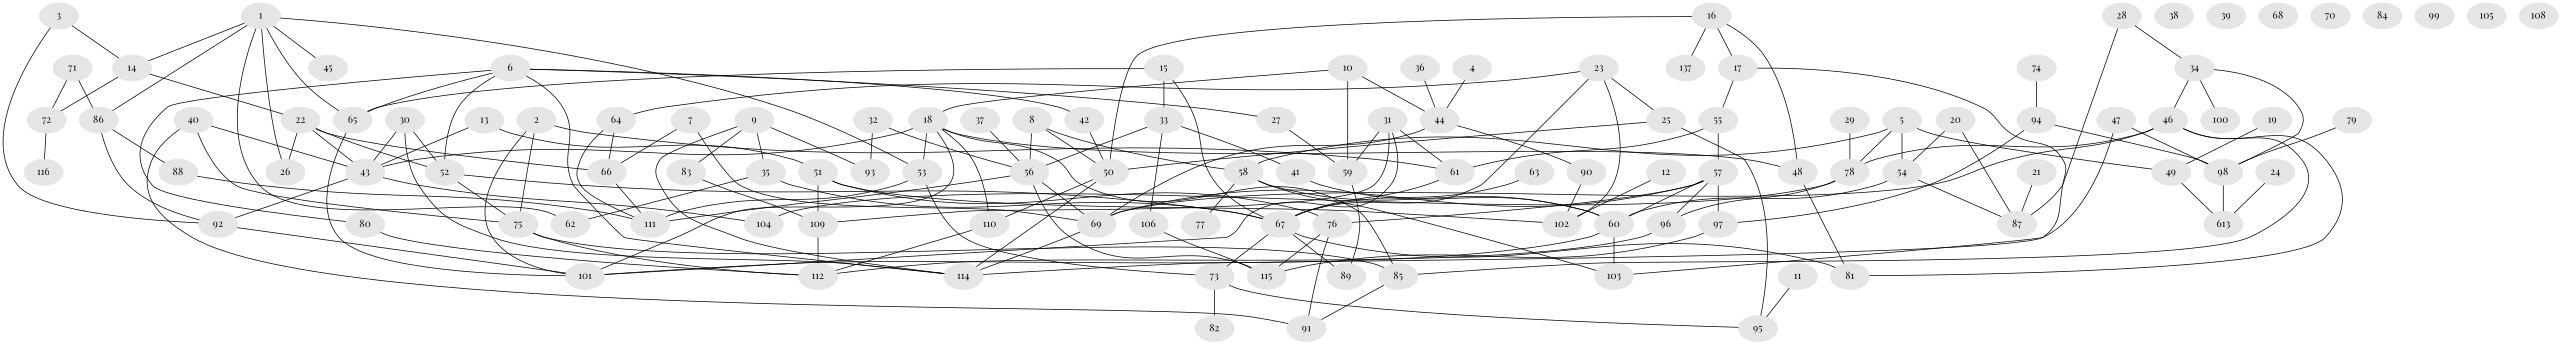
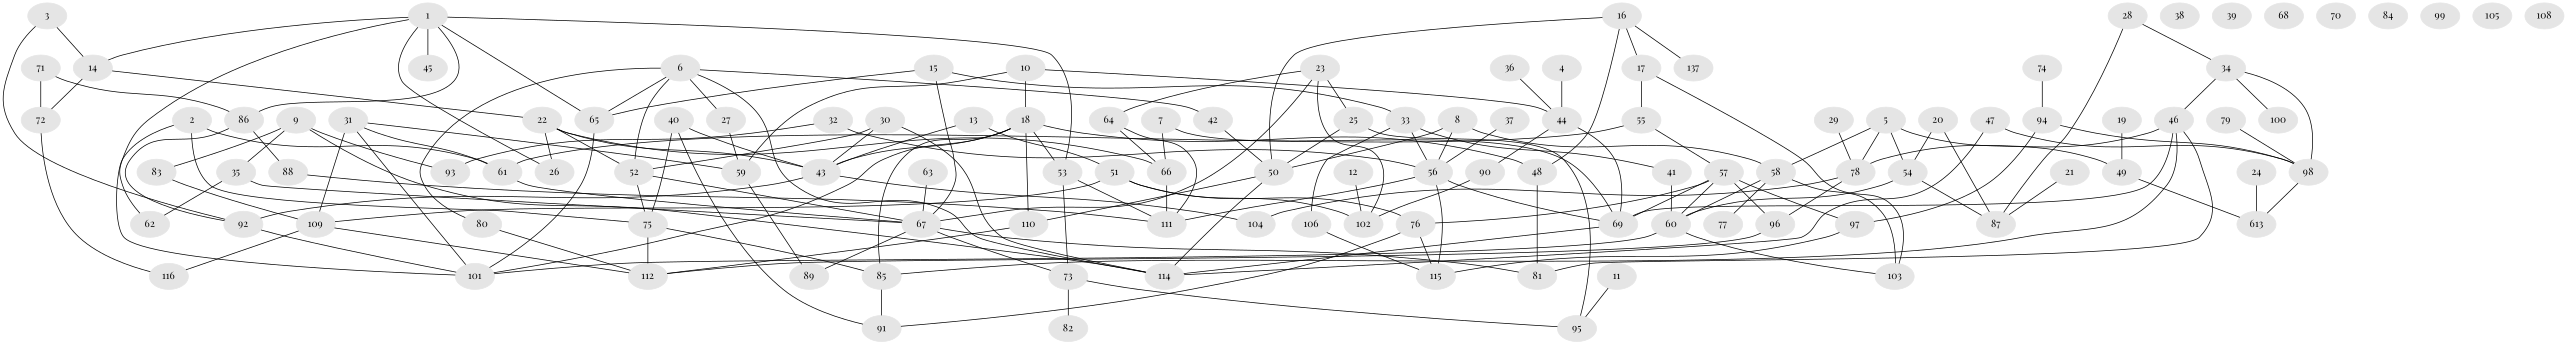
edge "109" -- "116": added
